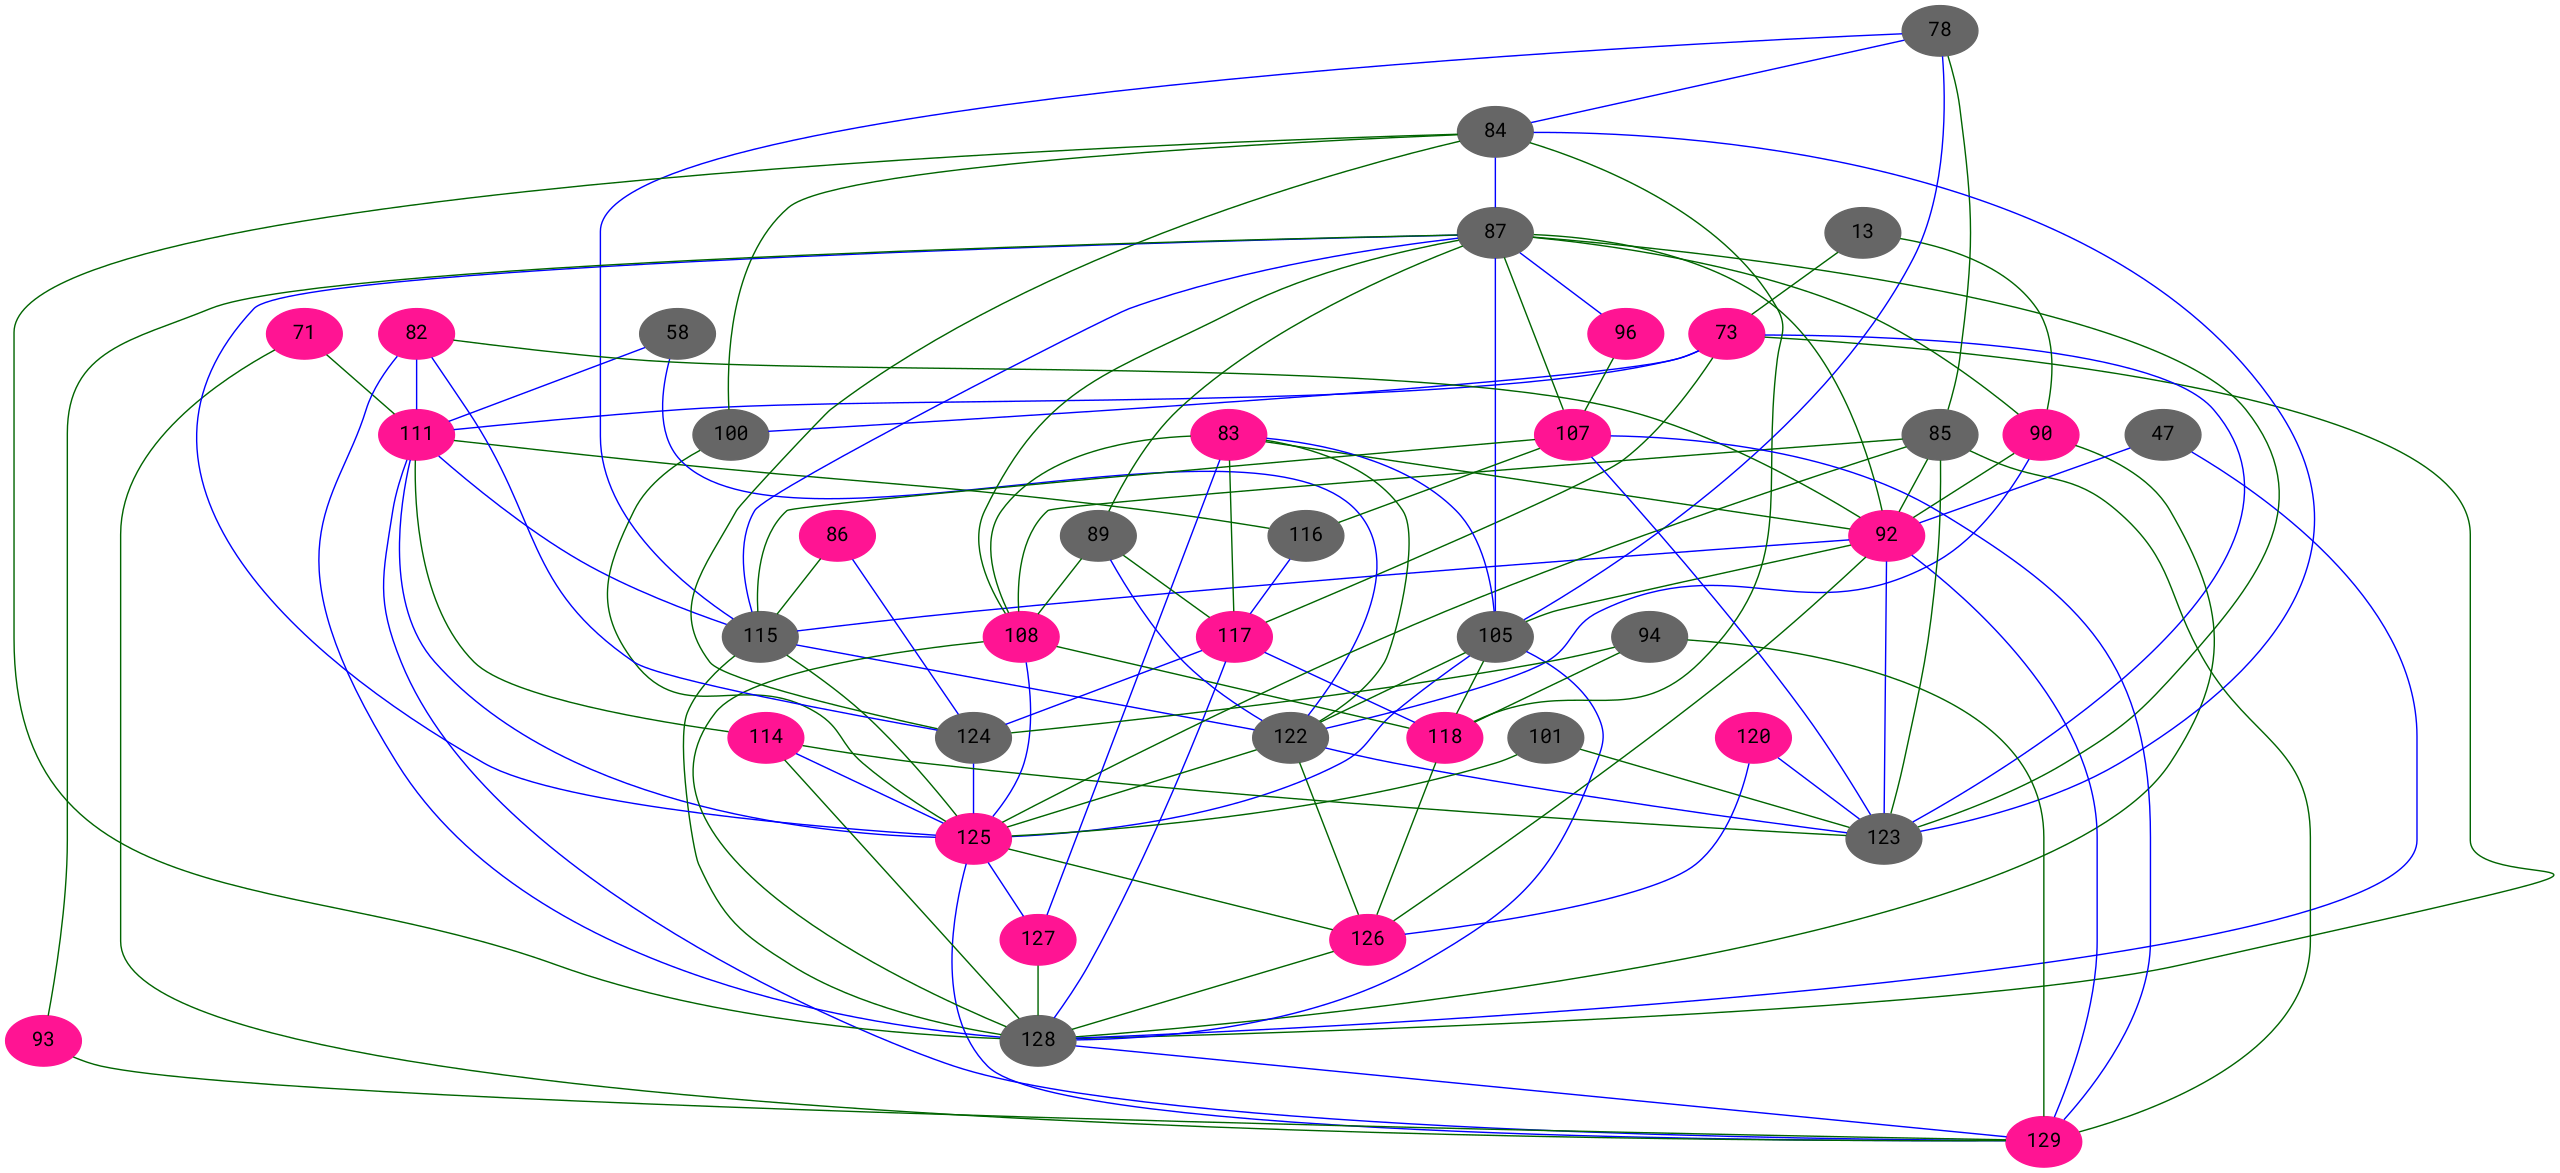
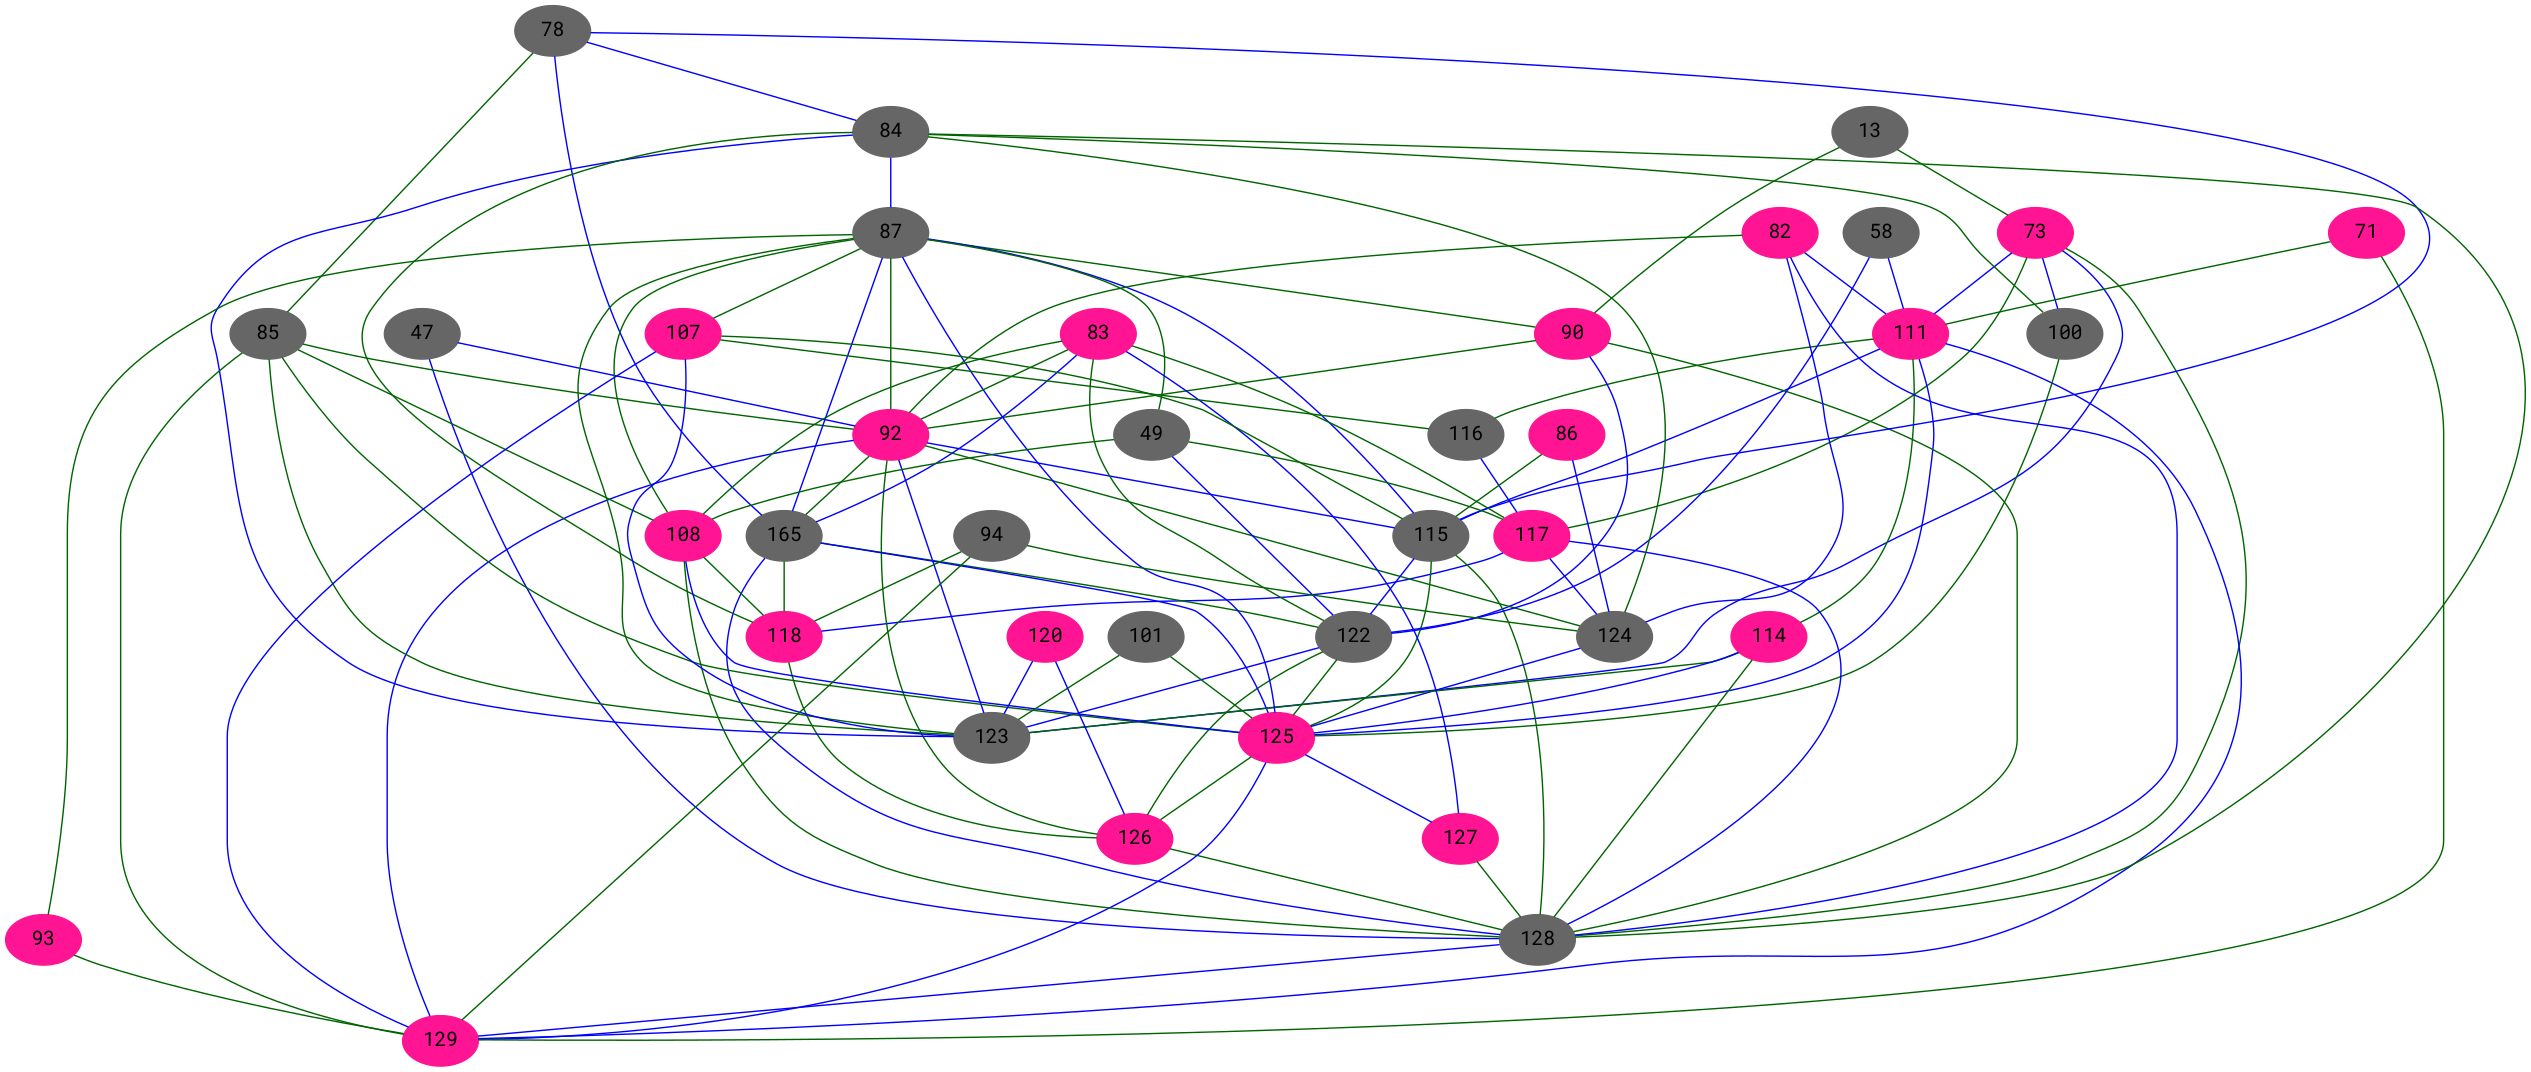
node "96": removed
edge "92" -- "124": added
node "89": label "89" -> "49"
node "105": label "105" -> "165"
